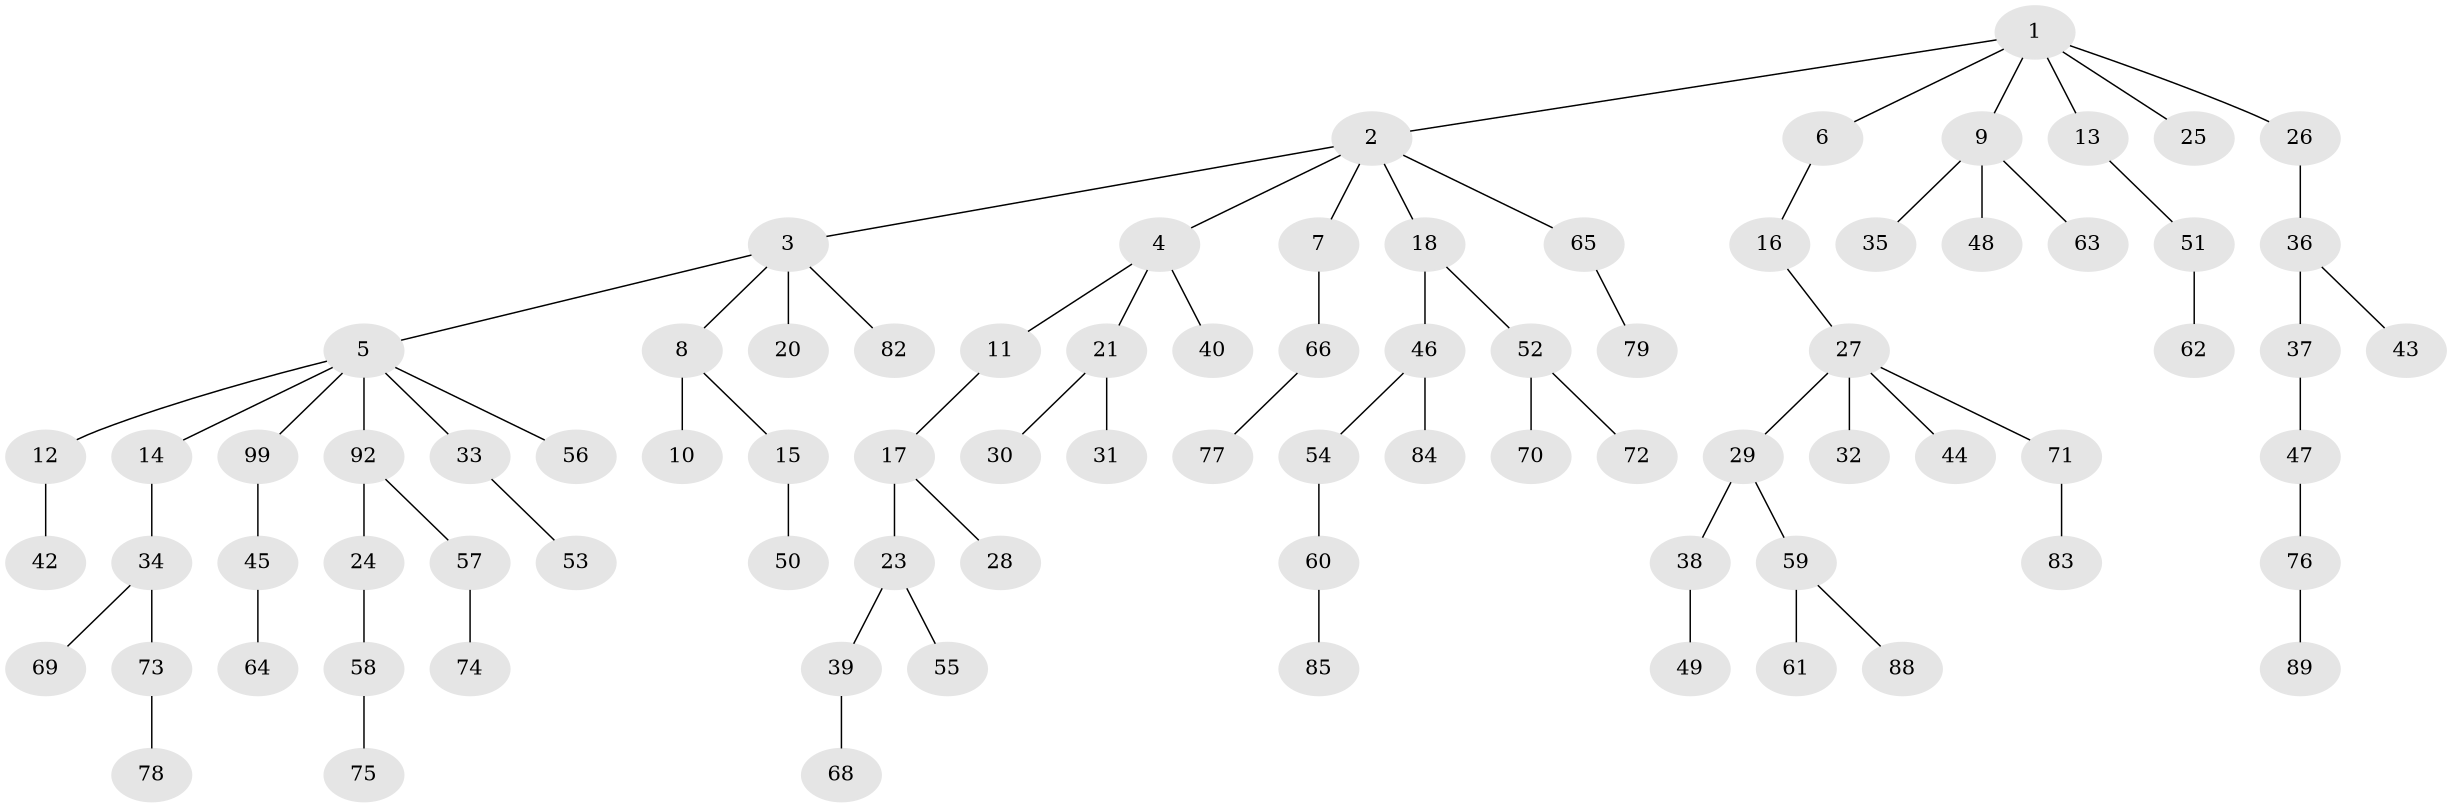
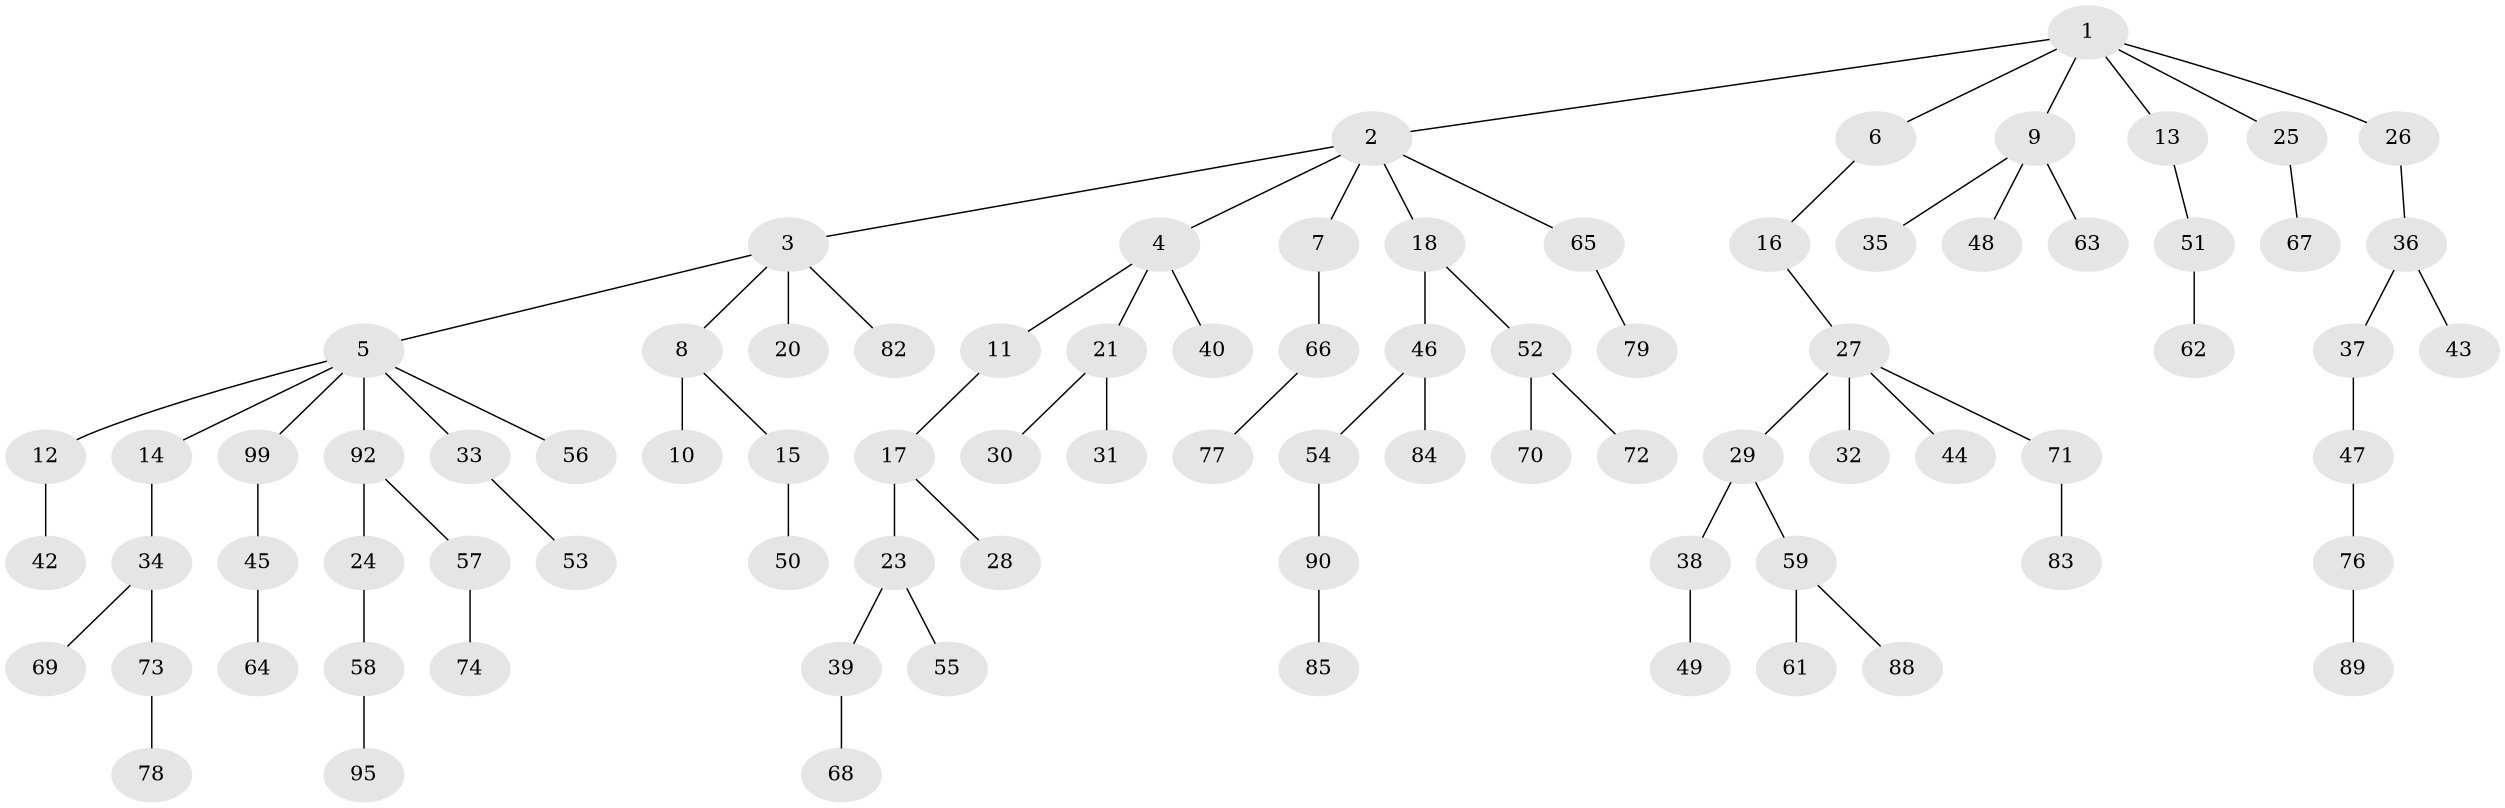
node "67": added
node "60": label "60" -> "90"
node "75": label "75" -> "95"
